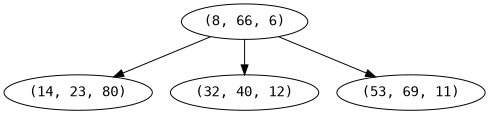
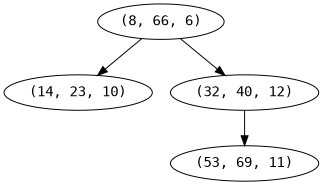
edge "(8, 66, 6)" -> "(53, 69, 11)": now "(32, 40, 12)" -> "(53, 69, 11)"
node "(14, 23, 80)": label "(14, 23, 80)" -> "(14, 23, 10)"
